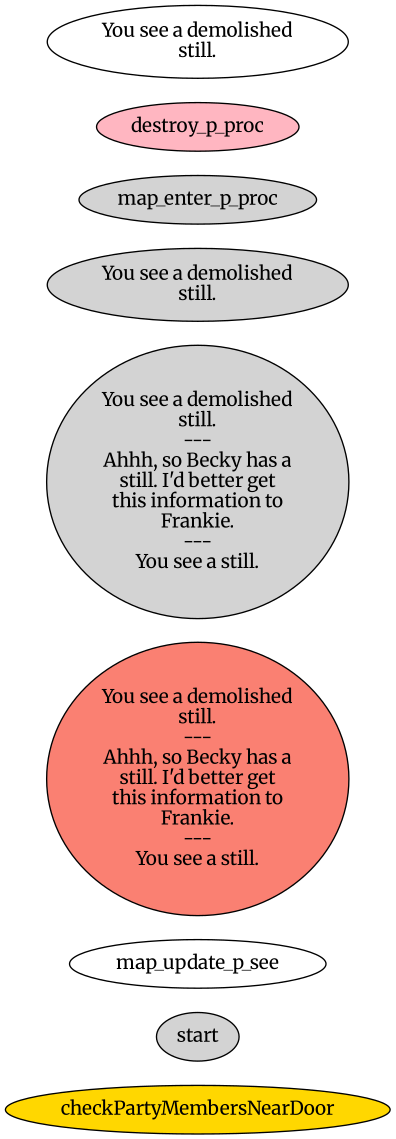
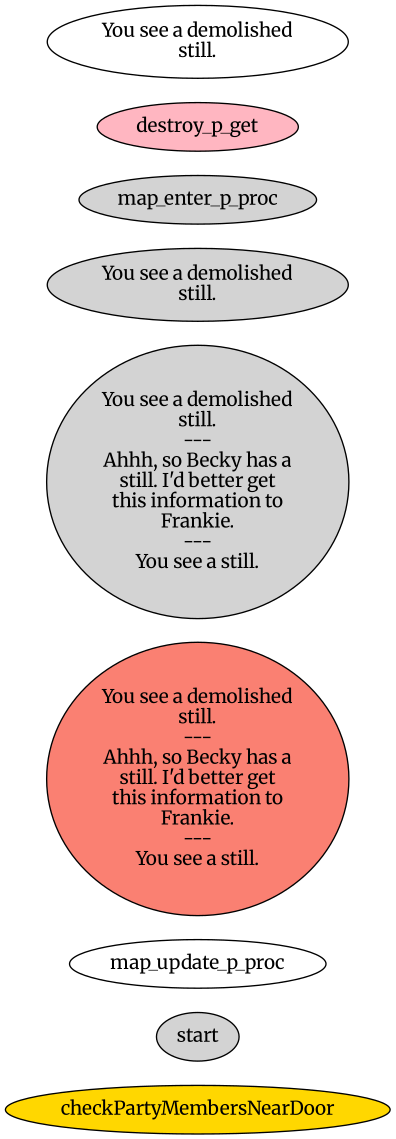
node "destroy_p_proc": label "destroy_p_proc" -> "destroy_p_get"
node "map_update_p_see": label "map_update_p_see" -> "map_update_p_proc"
